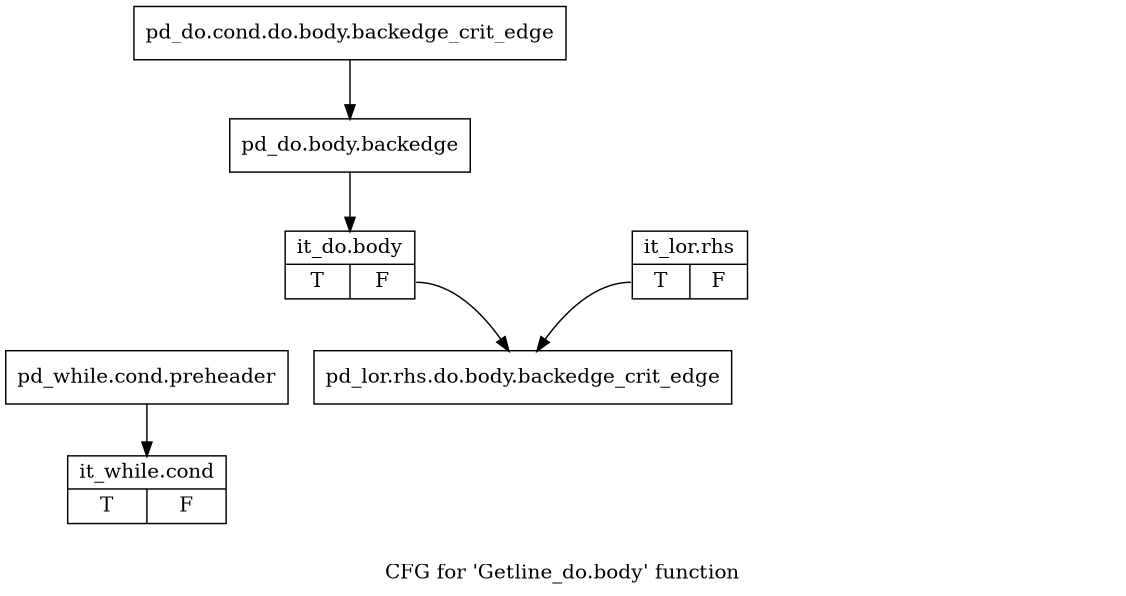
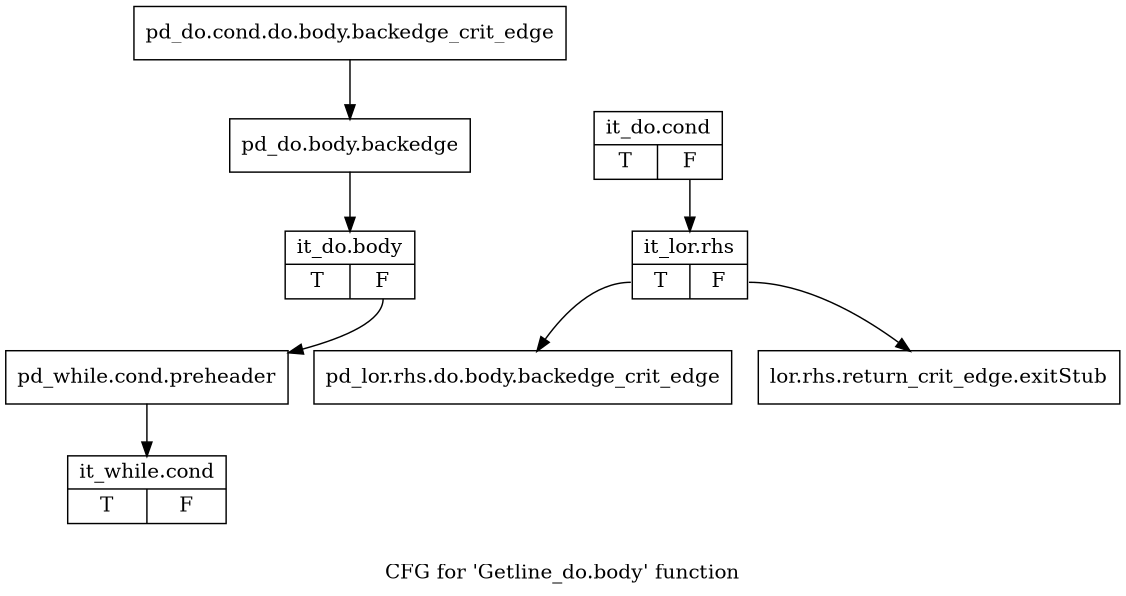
node "it_do.cond": added
edge "it_do.body" -> "pd_lor.rhs.do.body.backedge_crit_edge": now "it_do.body" -> "pd_while.cond.preheader"
node "lor.rhs.return_crit_edge.exitStub": added
